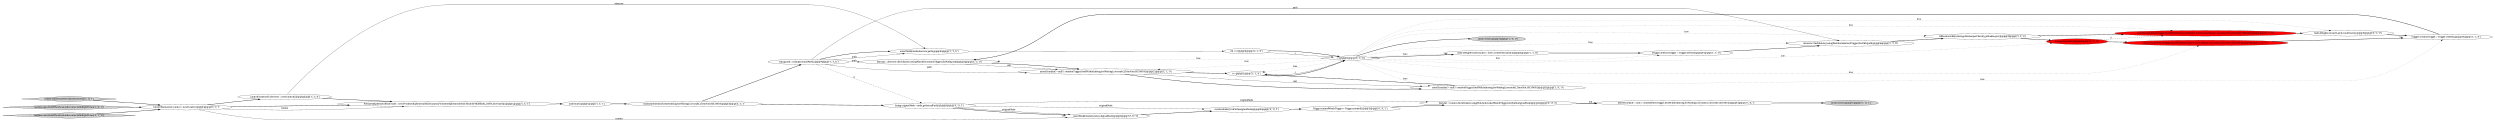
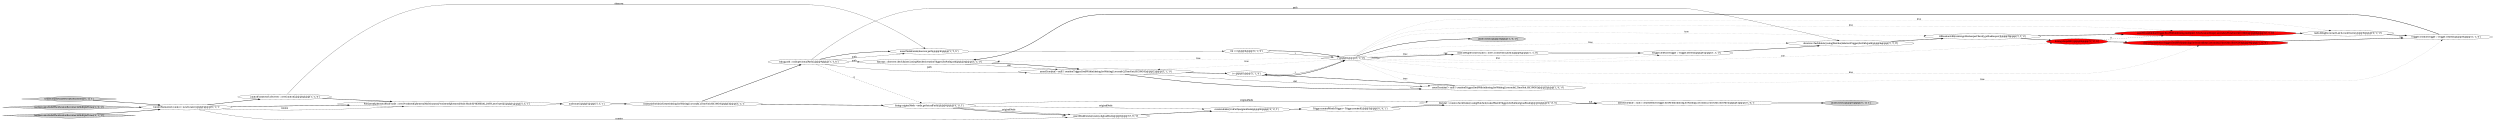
edge "i < 5@@@12@@@['1', '1', '0']" -> "i++@@@13@@@['1', '1', '0']": removed, label "true"
